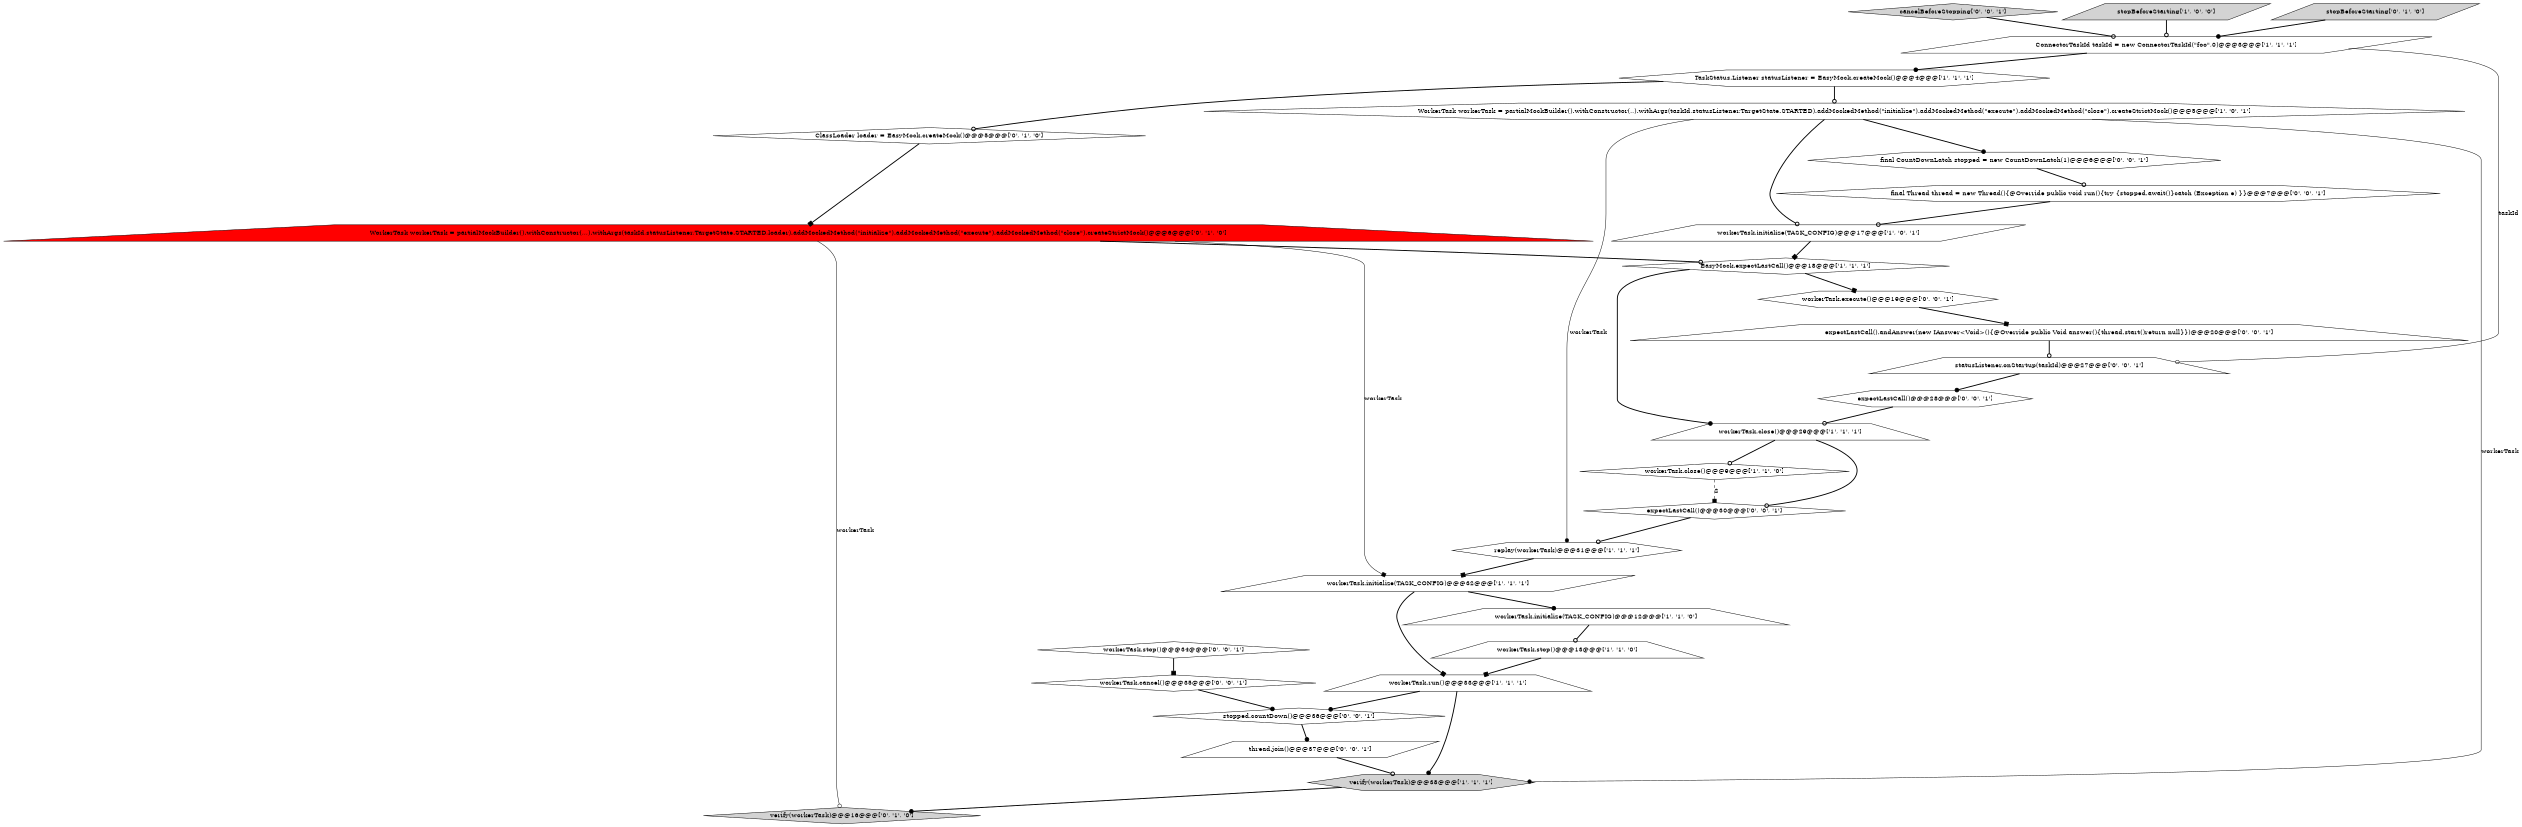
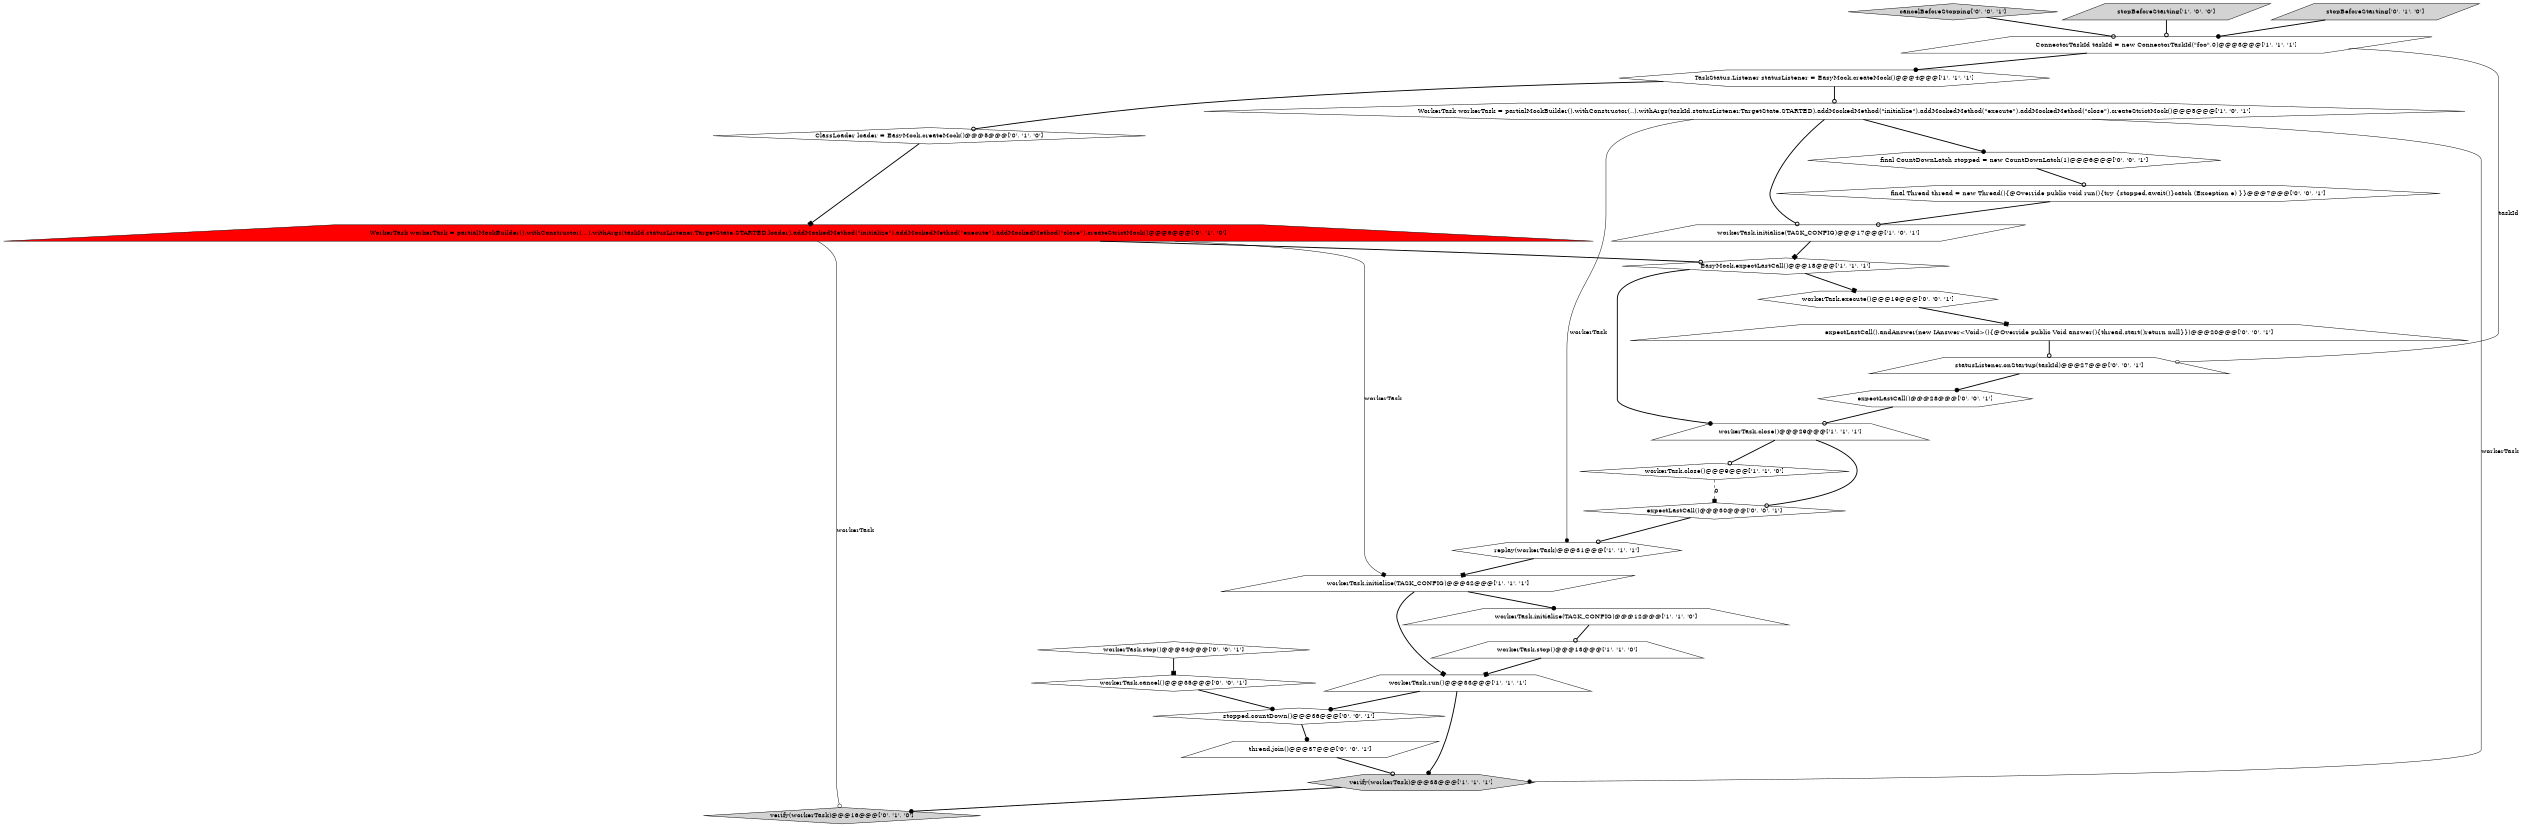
edge "workerTask.close()@@@9@@@['1', '1', '0']" -> "expectLastCall()@@@30@@@['0', '0', '1']": label "2" -> "0"
